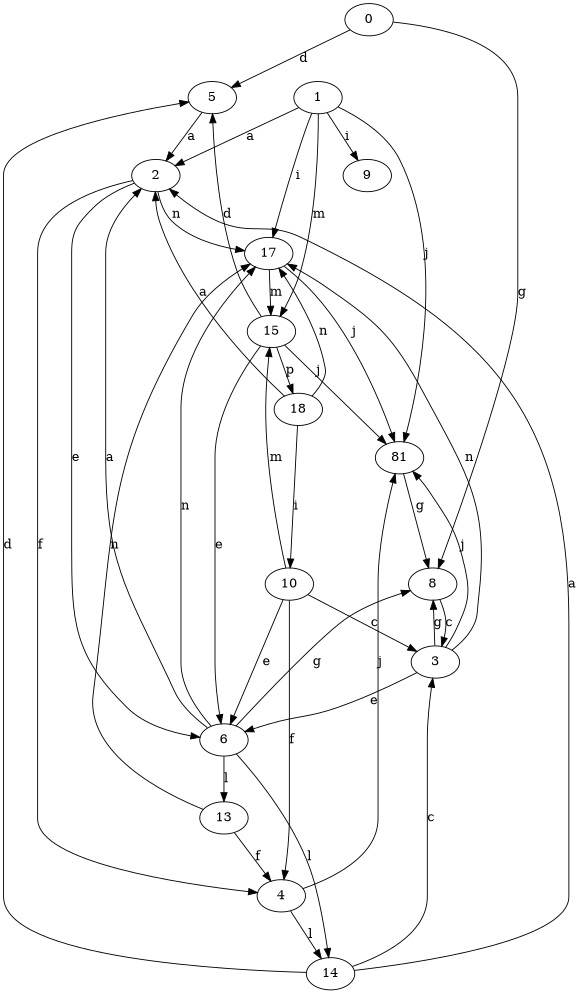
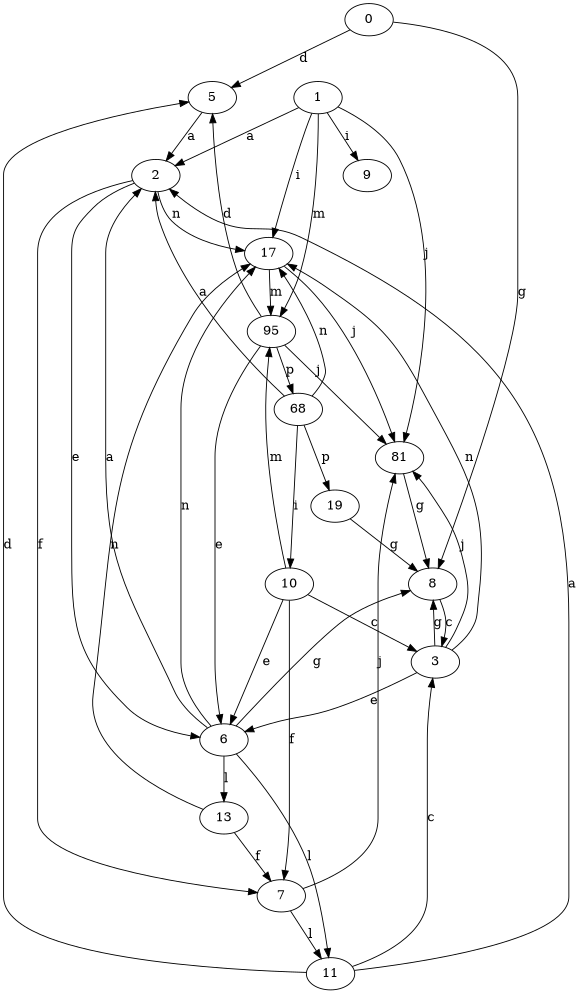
node "15": label "15" -> "95"
node "18": label "18" -> "68"
node "19": added
node "4": label "4" -> "7"
node "14": label "14" -> "11"
